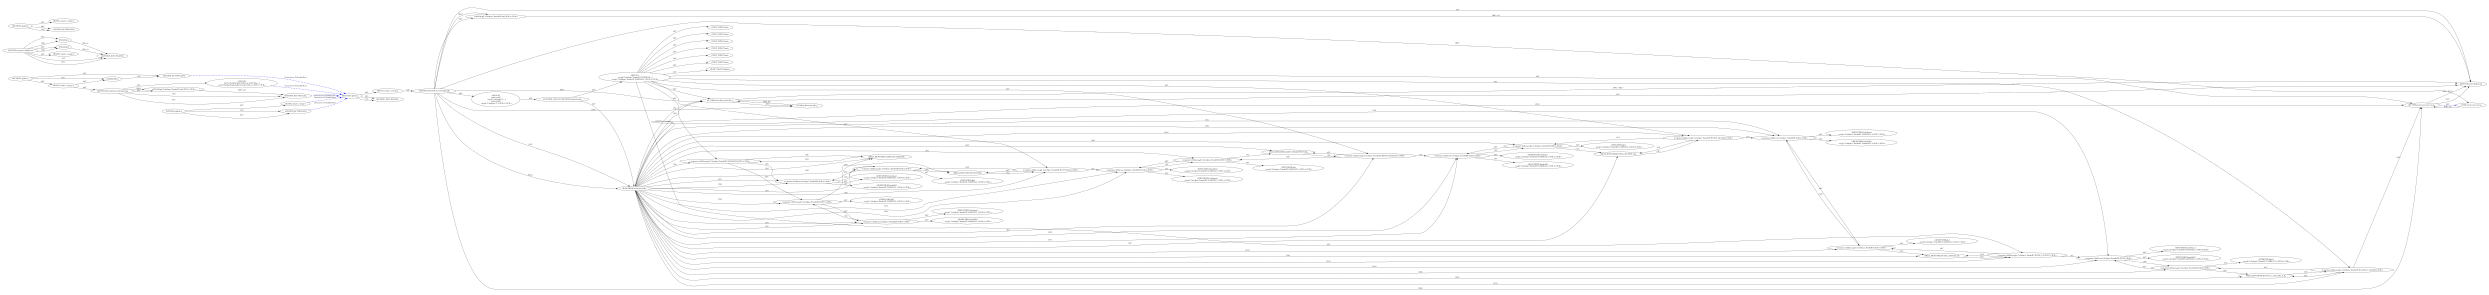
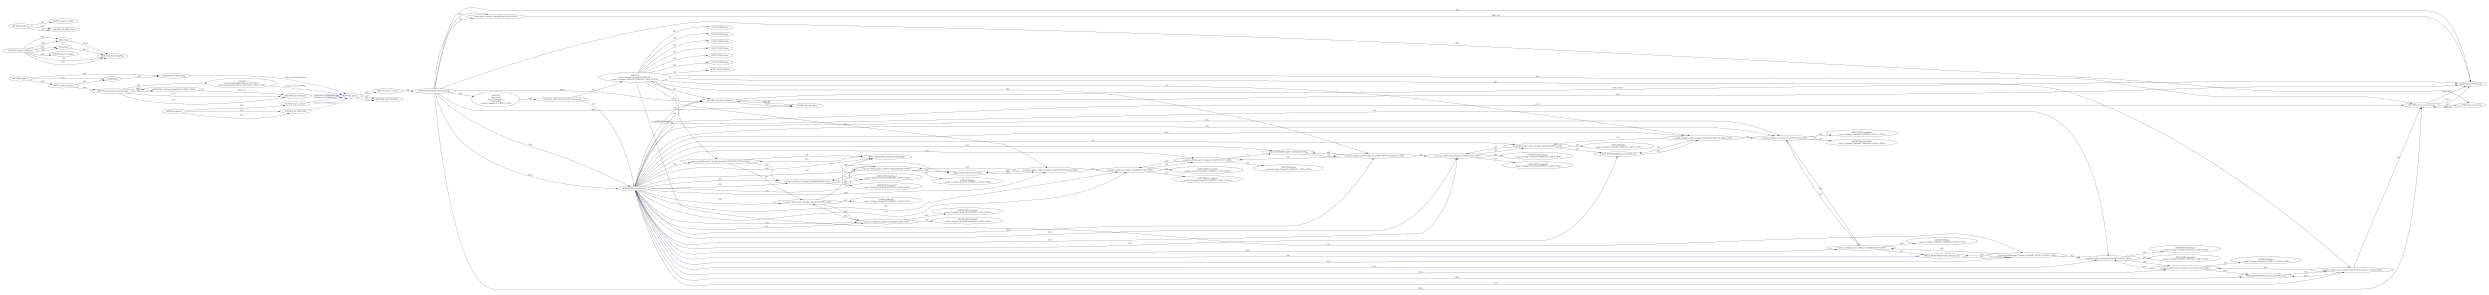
edge "(IDENTIFIER,eotf,switch(eotf))" -> "(FIELD_IDENTIFIER,BT2020_12,BT2020_12)": color black -> blue
